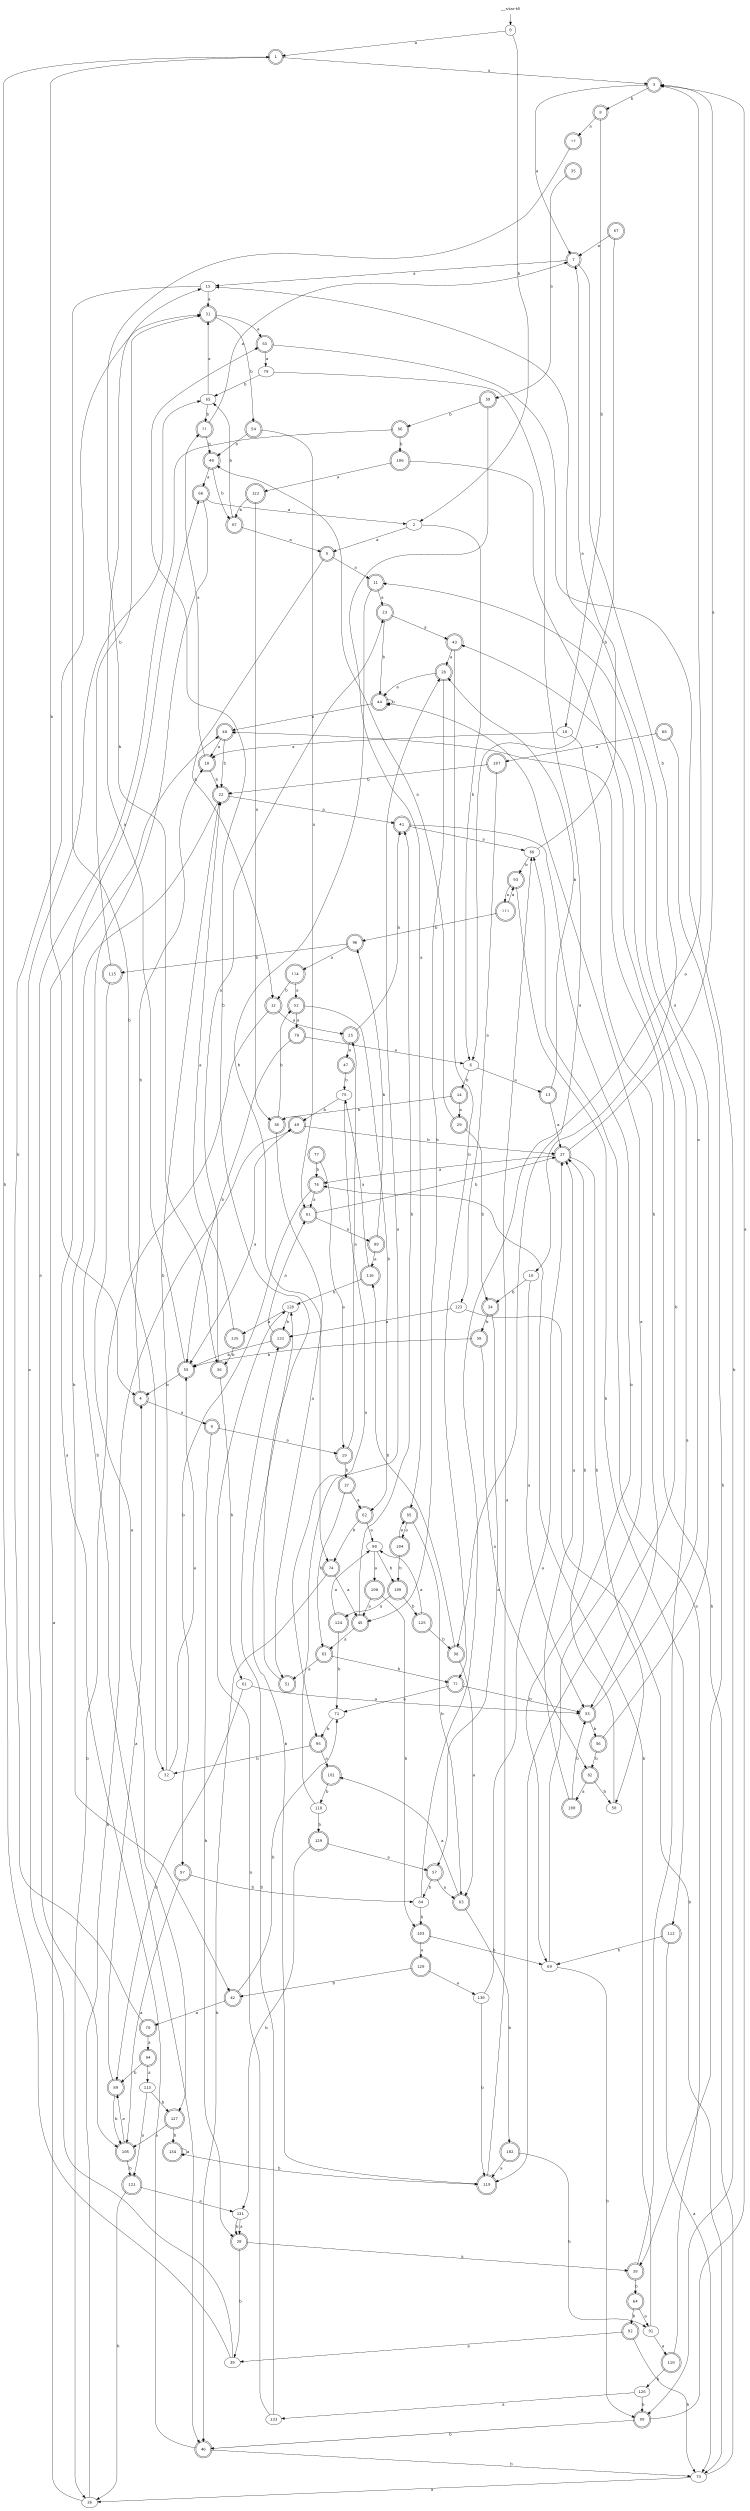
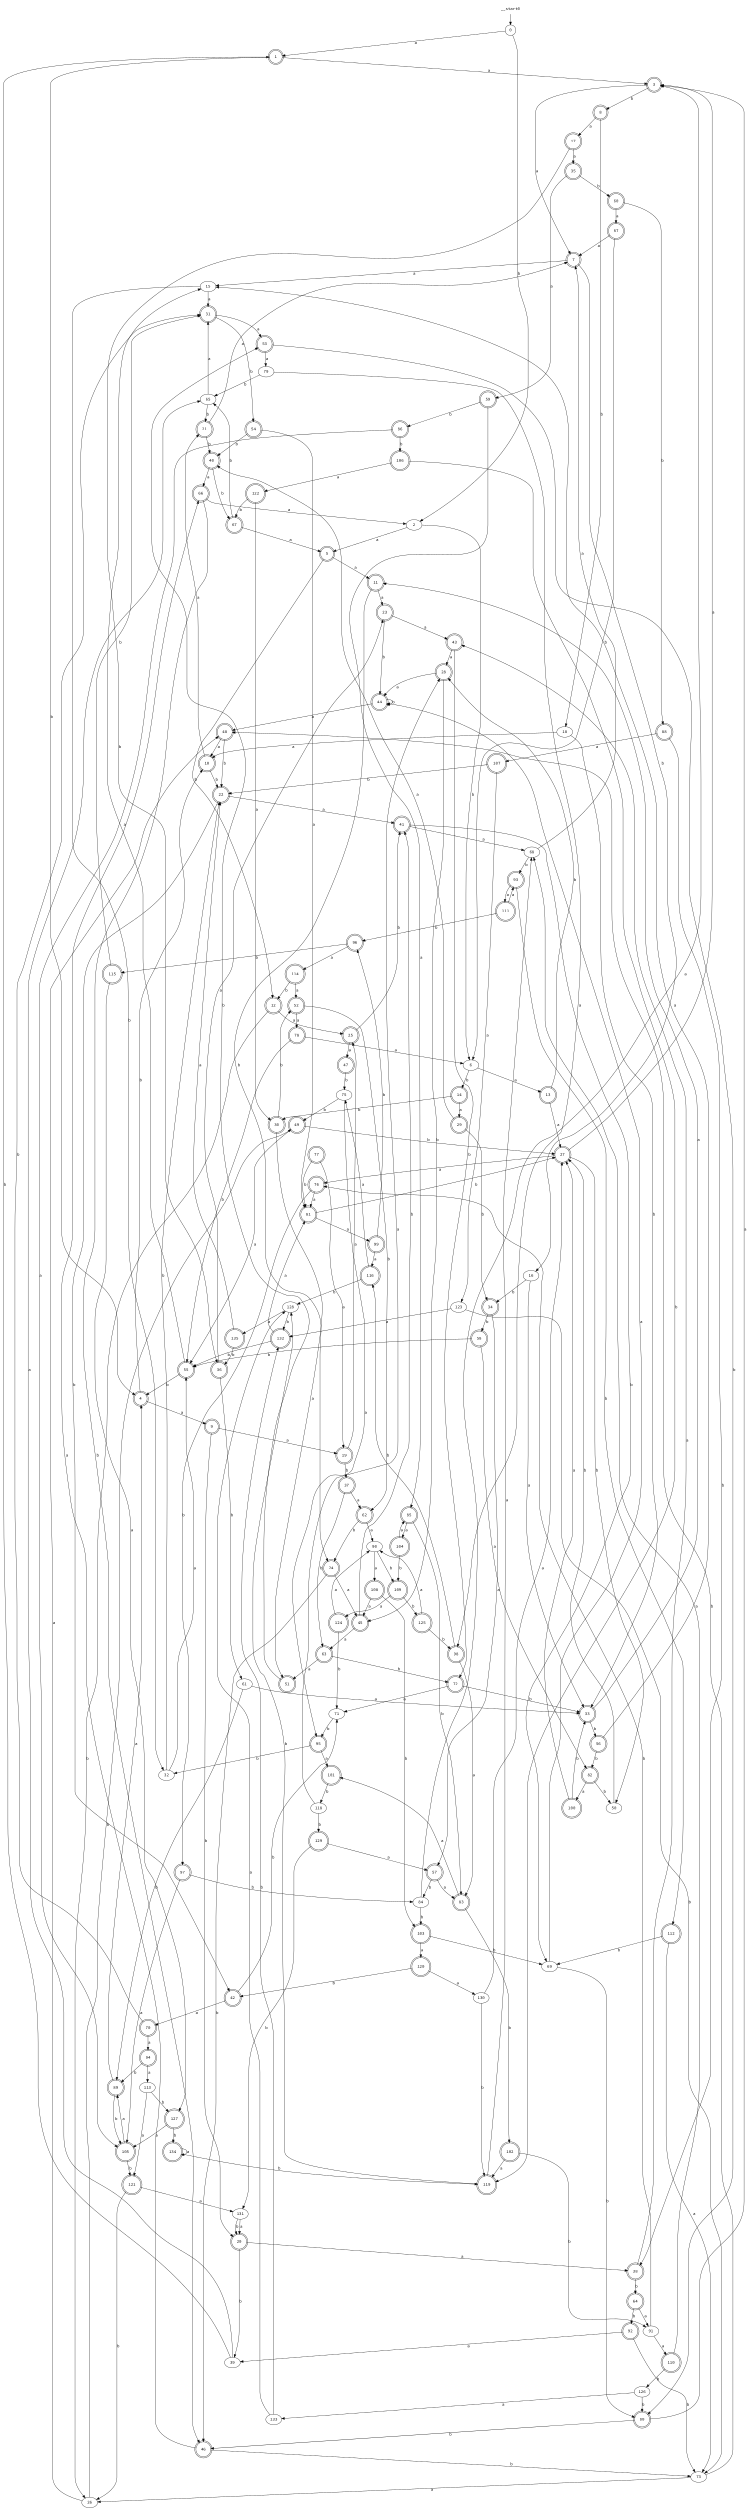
edge "17" -> "35": added, label "a"
node "60": added
edge "77" -> "76": now "77" -> "81"
